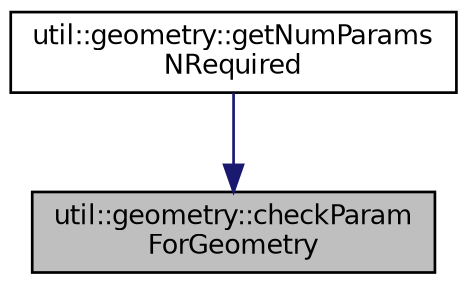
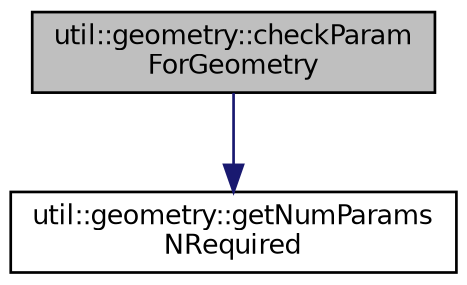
edge "util::geometry::getNumParams NRequired" -> "util::geometry::checkParam ForGeometry": reversed
